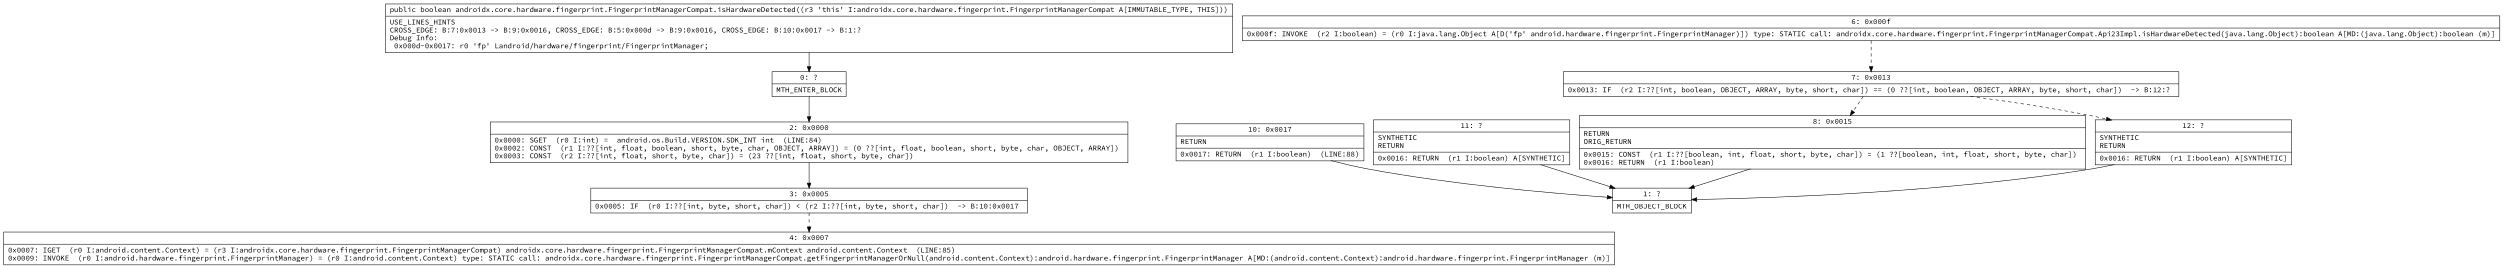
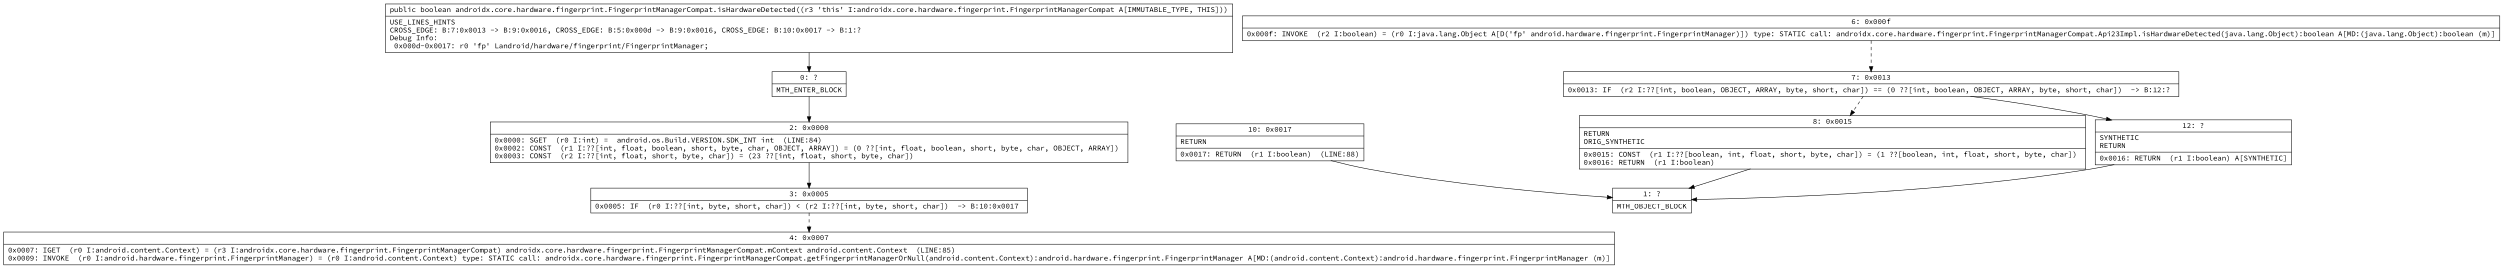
edge "7: 0x0013" -> "12: ?": style dashed -> solid
node "11: ?": removed
node "8: 0x0015": text "ORIG_RETURN" -> "ORIG_SYNTHETIC"
